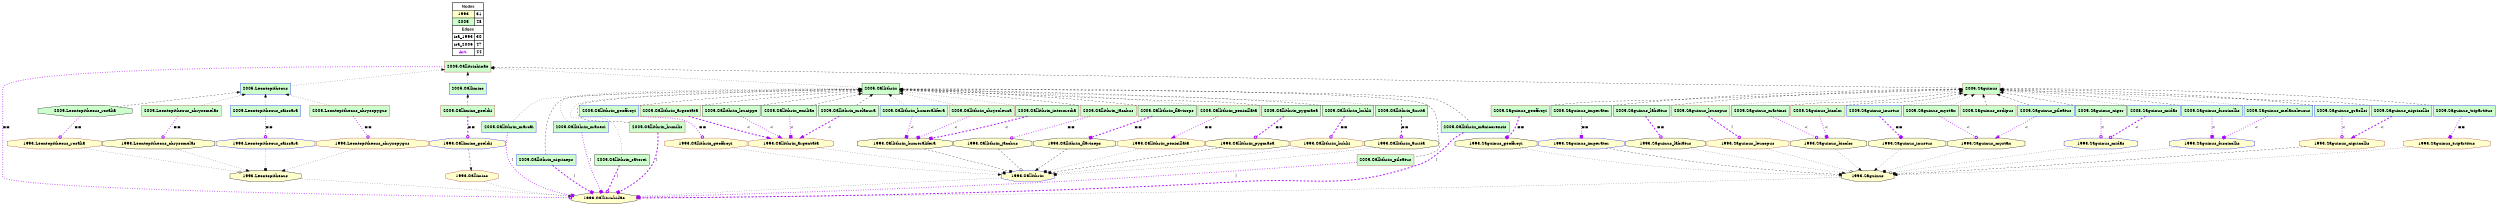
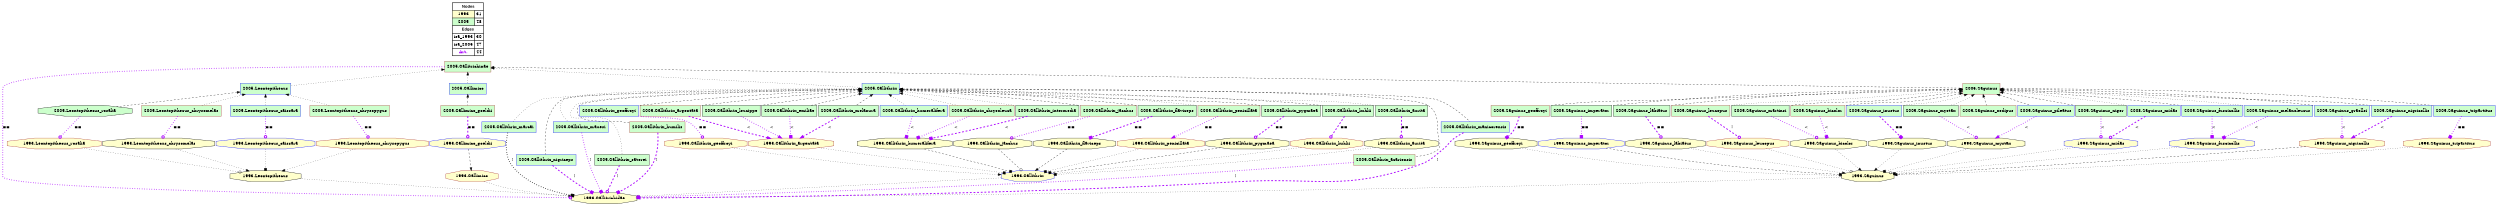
node "2005.Callithrix": color black -> blue
node "2005.Callithrix_pileatus": label "2005.Callithrix_pileatus" -> "2005.Callithrix_acariensis"
edge "2005.Callithrix_marcai" -> "1993.Callitrichidae": color #aa00ff -> #000000
